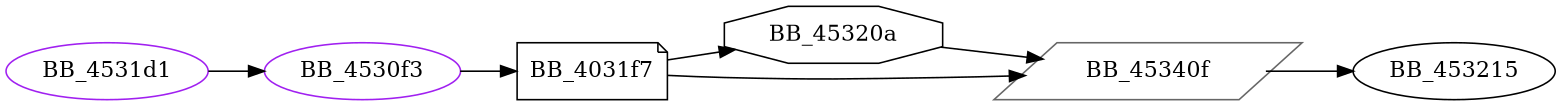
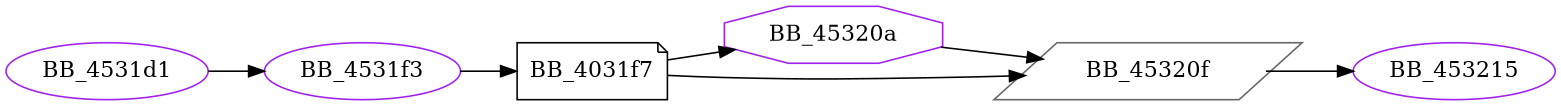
node "BB_45320a": color black -> purple
node "BB_4530f3": label "BB_4530f3" -> "BB_4531f3"
node "BB_45340f": label "BB_45340f" -> "BB_45320f"
node "BB_453215": color black -> purple
